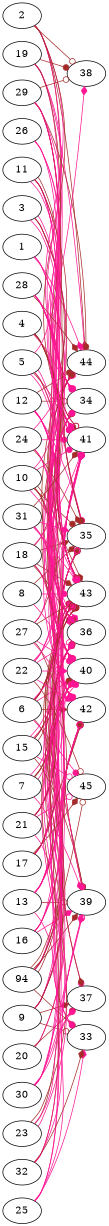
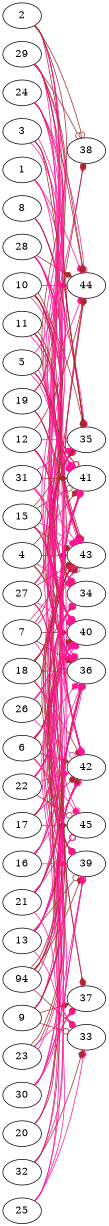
edge "19" -> "34": arrowhead dot -> diamond
edge "6" -> "40": now "26" -> "40"
